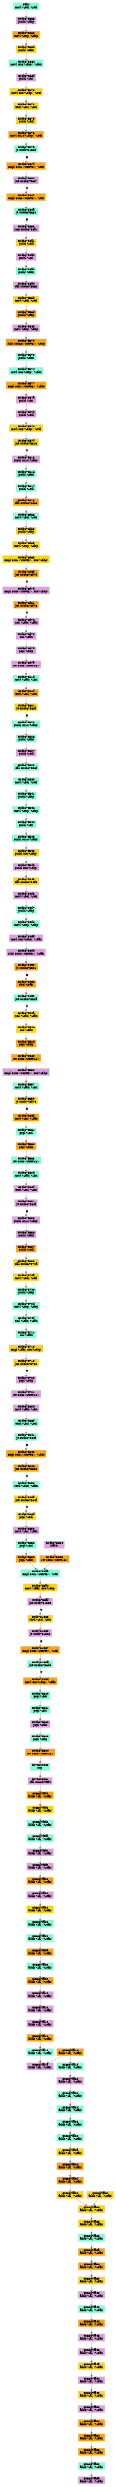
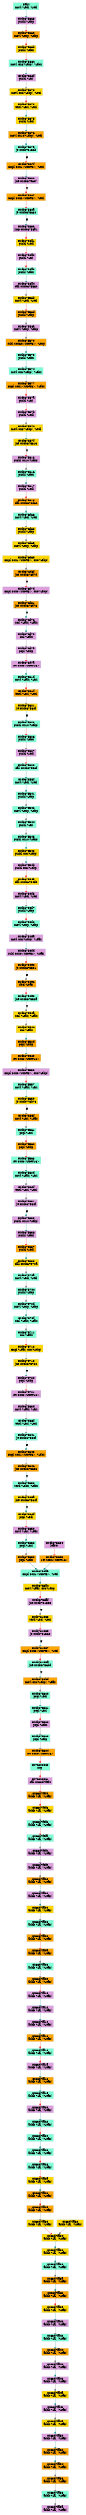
node "0x4b675617 pushl %edi": fillcolor aquamarine -> plum
node "0x4b67570a movl %edi, %edi": fillcolor gold -> aquamarine
node "0x63d7fa08 addb %al, (%eax)": fillcolor aquamarine -> orange
edge "0x63d7fa1c addb %al, (%eax)" -> "0x63d7fa1a addb %al, (%eax)": reversed
edge "0x63d7fa46 addb %al, (%eax)" -> "0x63d7fa48 addb %al, (%eax)": arrowhead tee -> diamond
